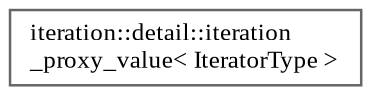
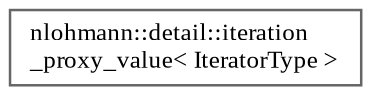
node "iteration::detail::iteration _proxy_value< IteratorType >": label "iteration::detail::iteration _proxy_value< IteratorType >" -> "nlohmann::detail::iteration _proxy_value< IteratorType >"
